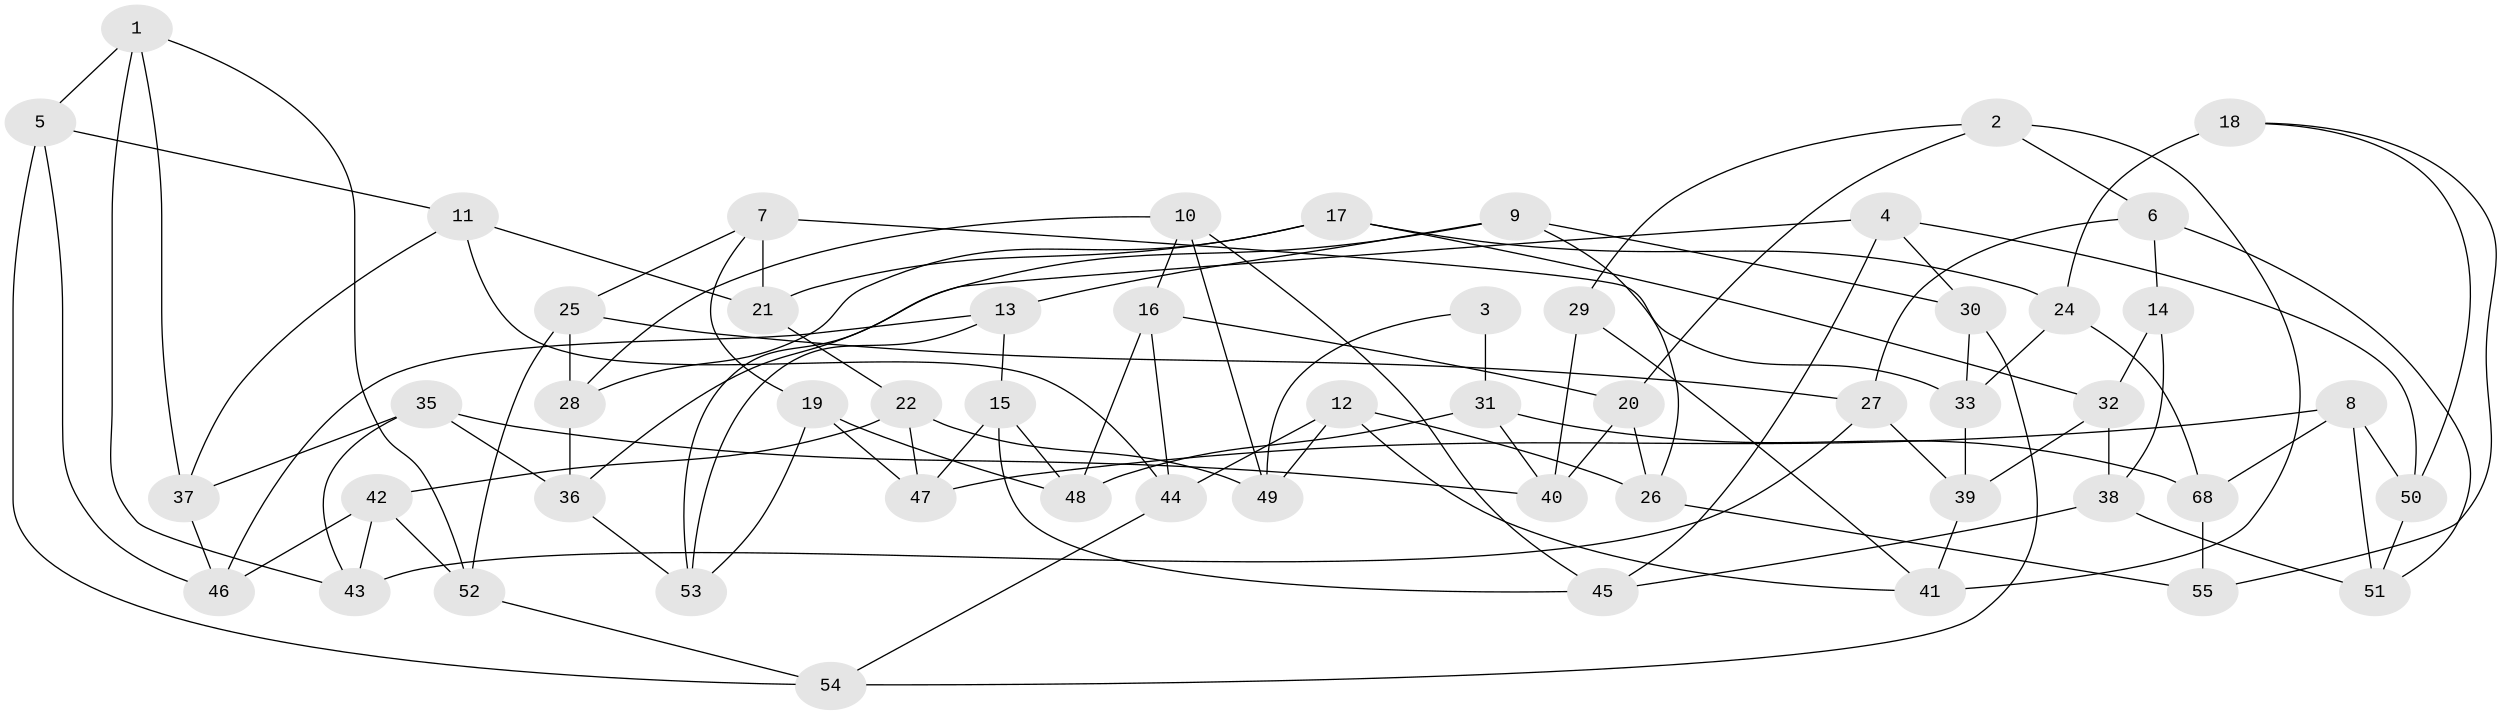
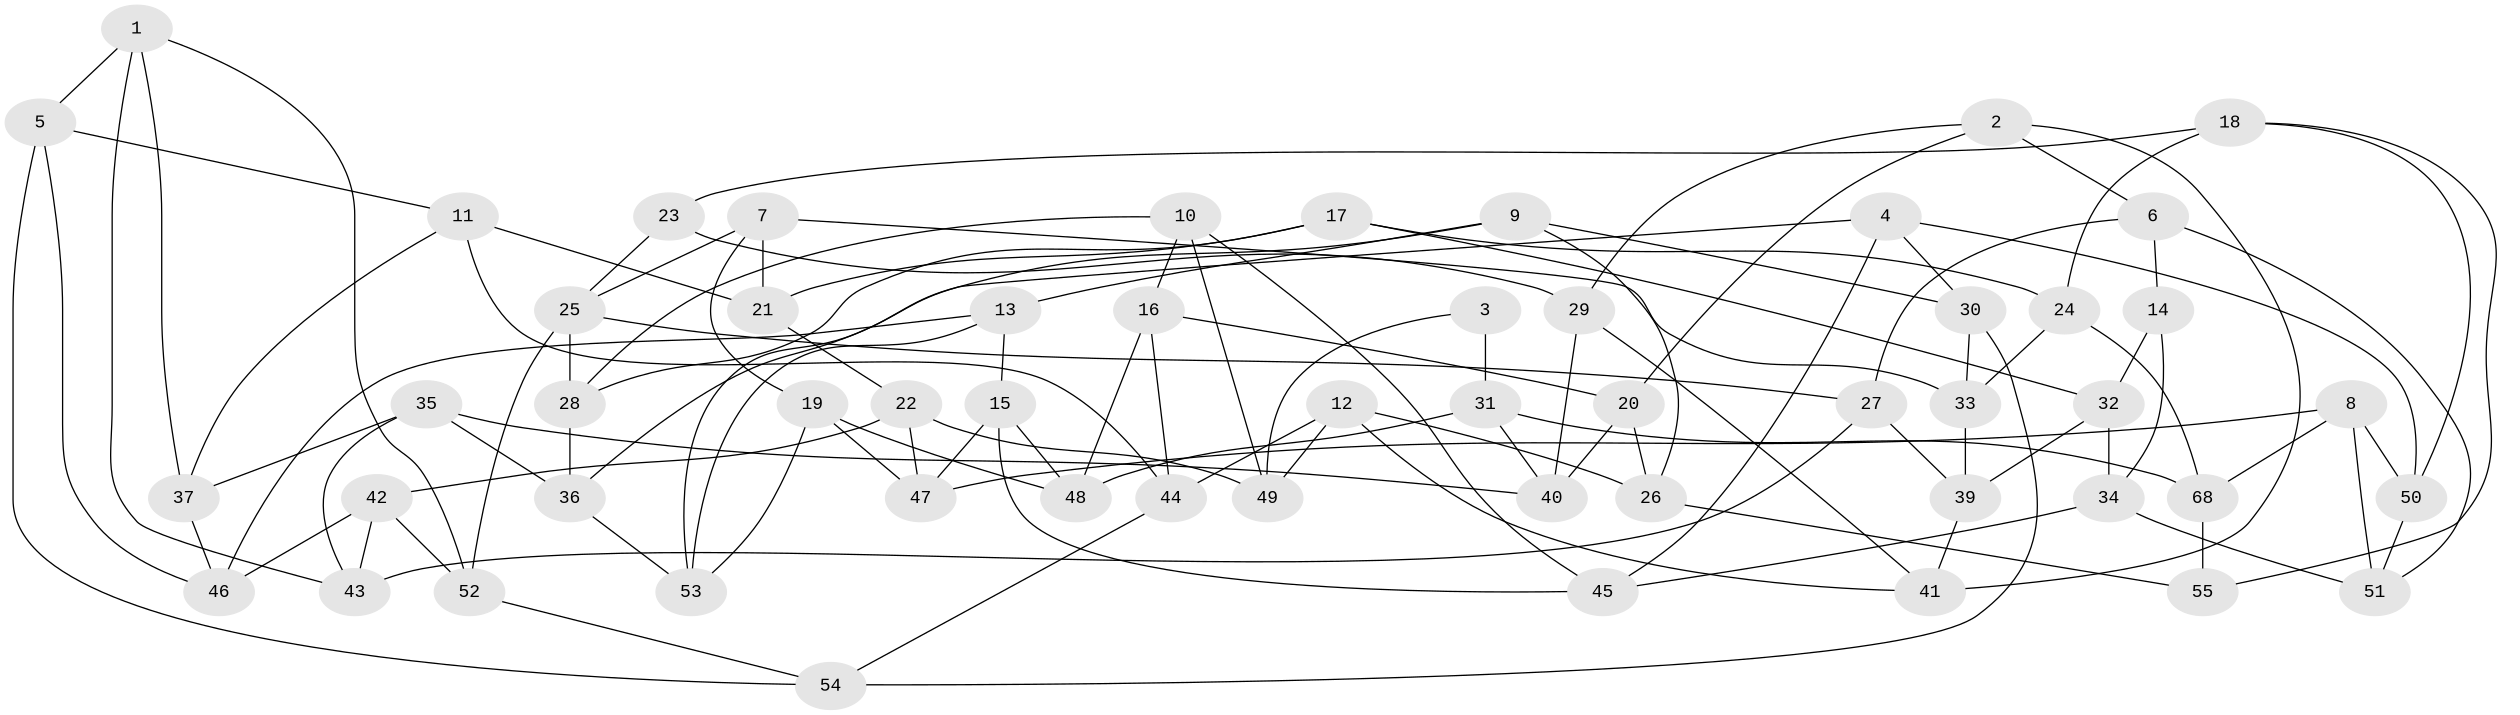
node "23": added
node "38": label "38" -> "34"
